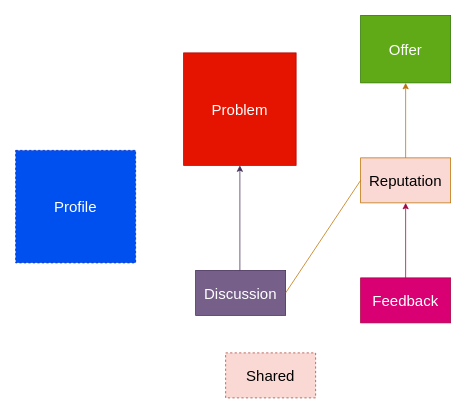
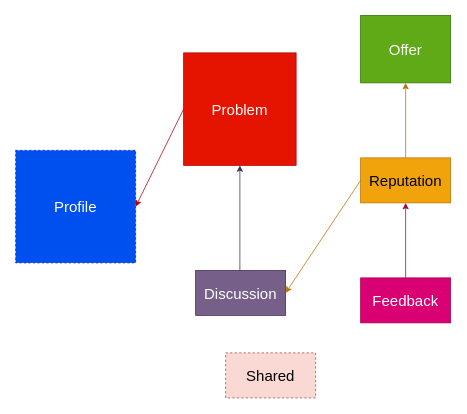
edge "Problem" -> "Profile": added
node "Reputation": fillcolor #fad9d5 -> #f0a30a
edge "Reputation" -- "Discussion": arrowhead none -> classic
